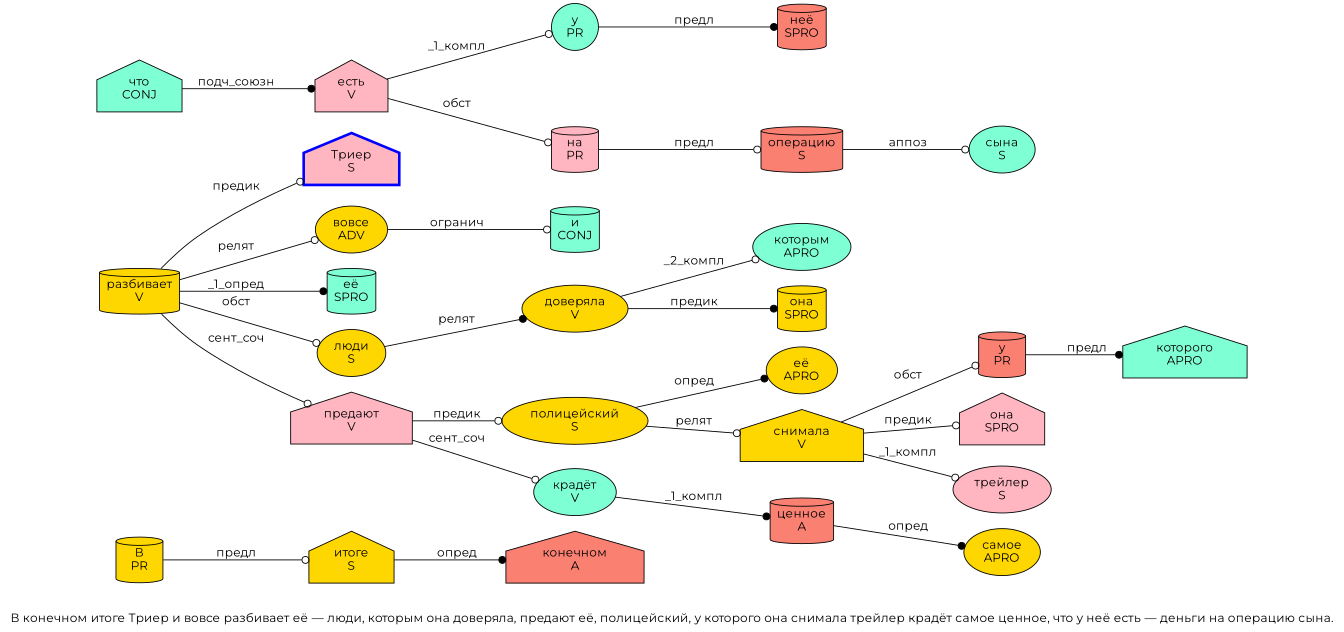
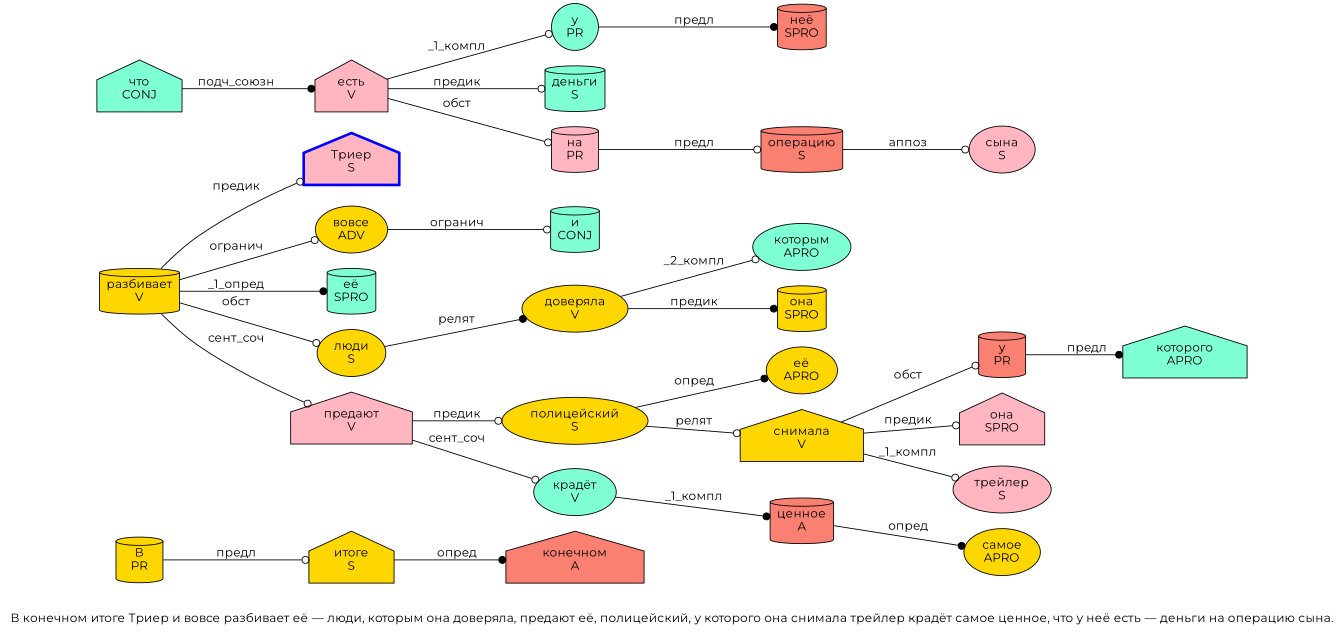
node "деньги S": added
node "сына S": fillcolor aquamarine -> lightpink
edge "разбивает V" -> "вовсе ADV": label "релят" -> "огранич"
